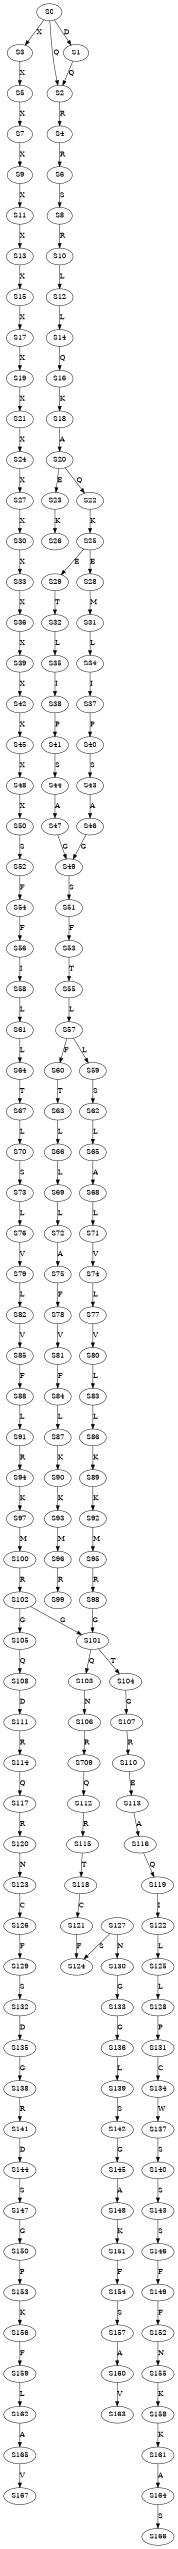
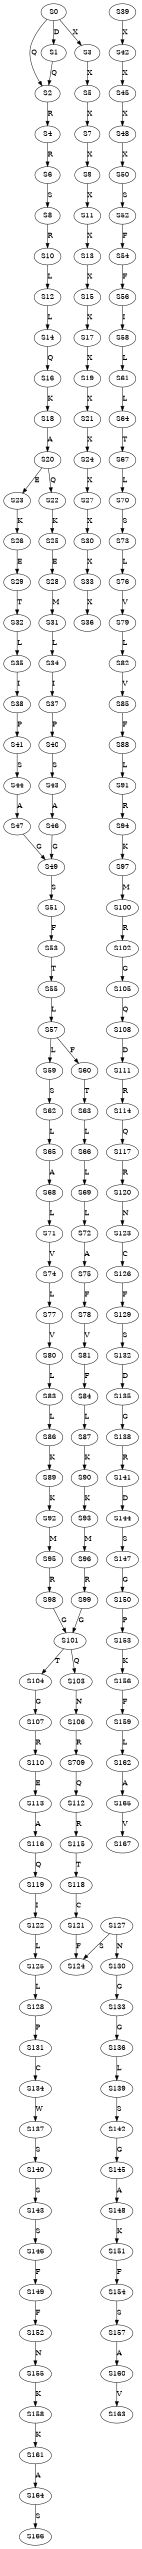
edge "S25" -> "S29": now "S26" -> "S29"
edge "S36" -> "S39": removed, label "X"
edge "S102" -> "S101": now "S99" -> "S101"
